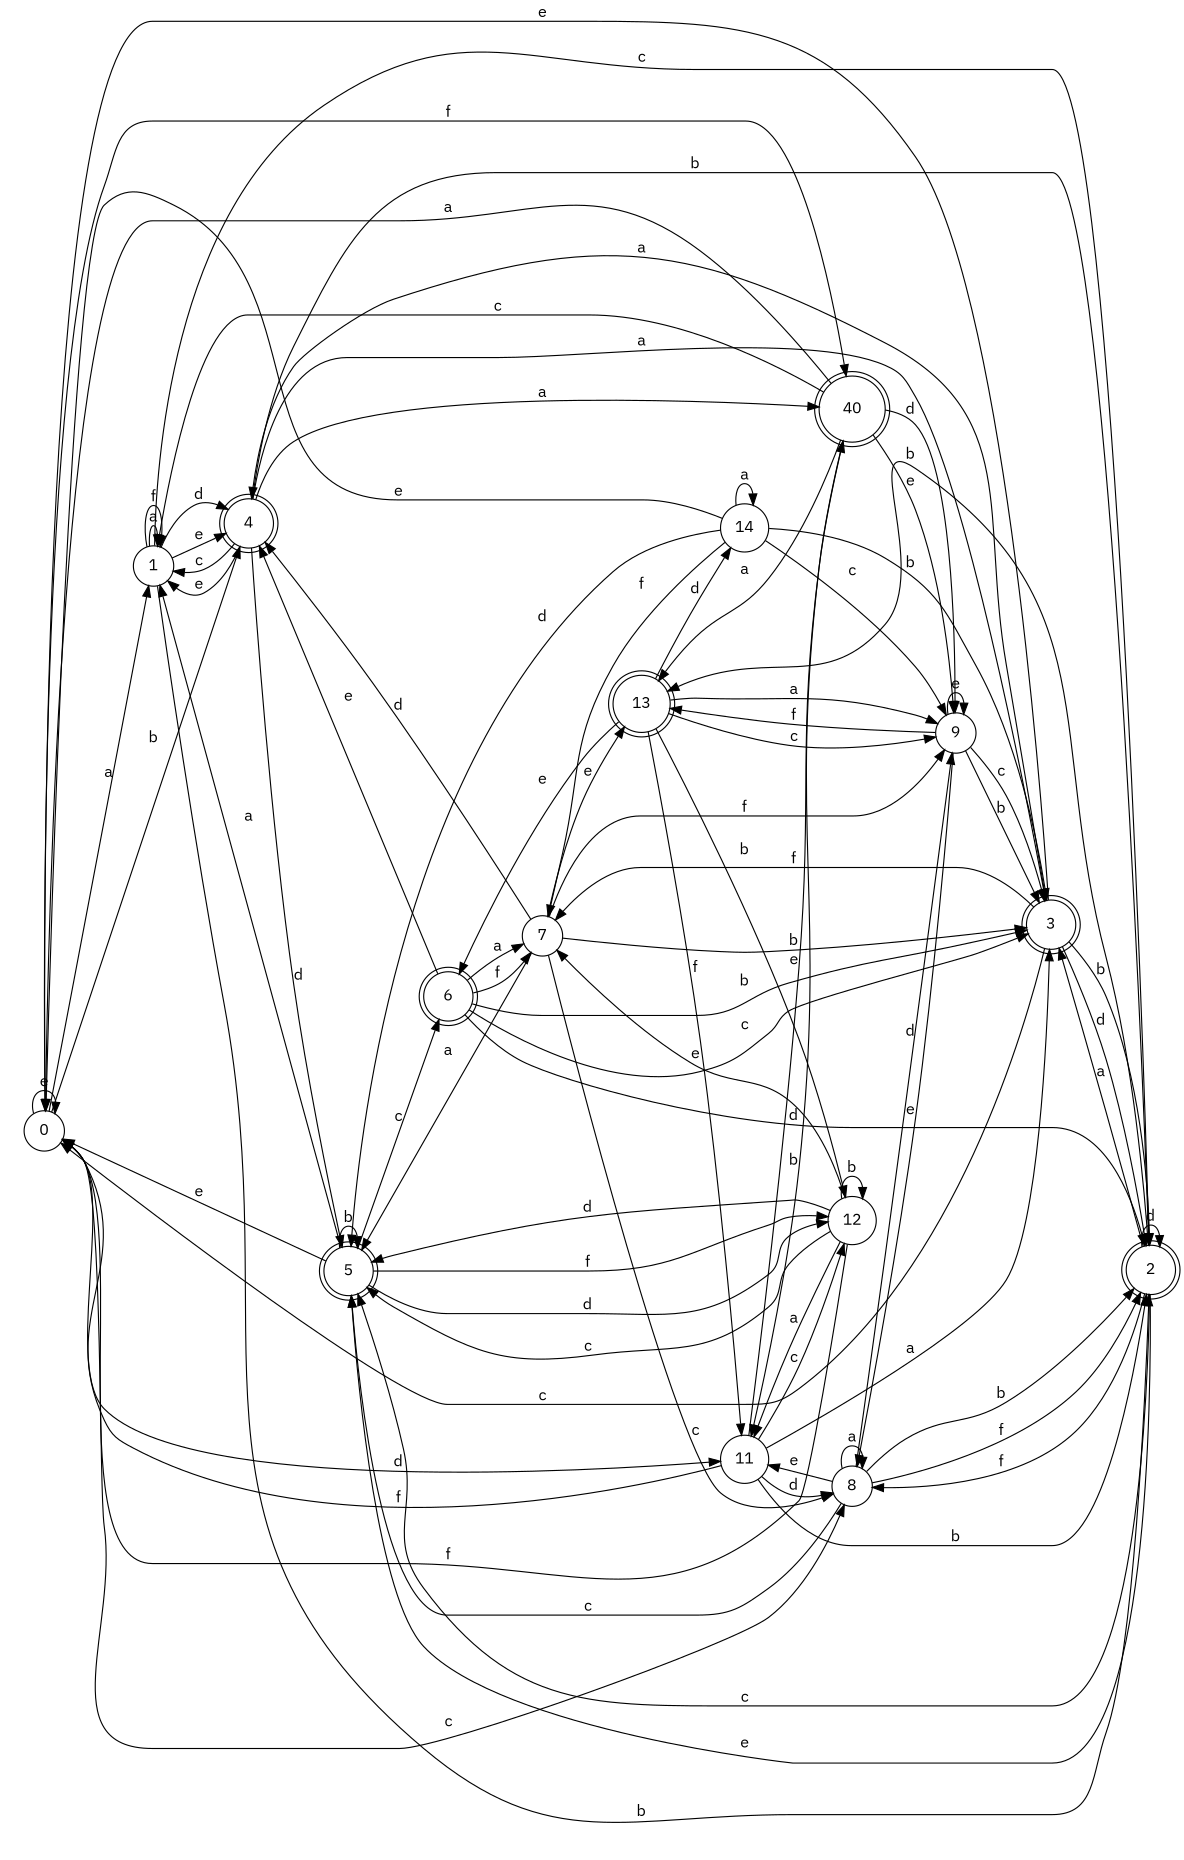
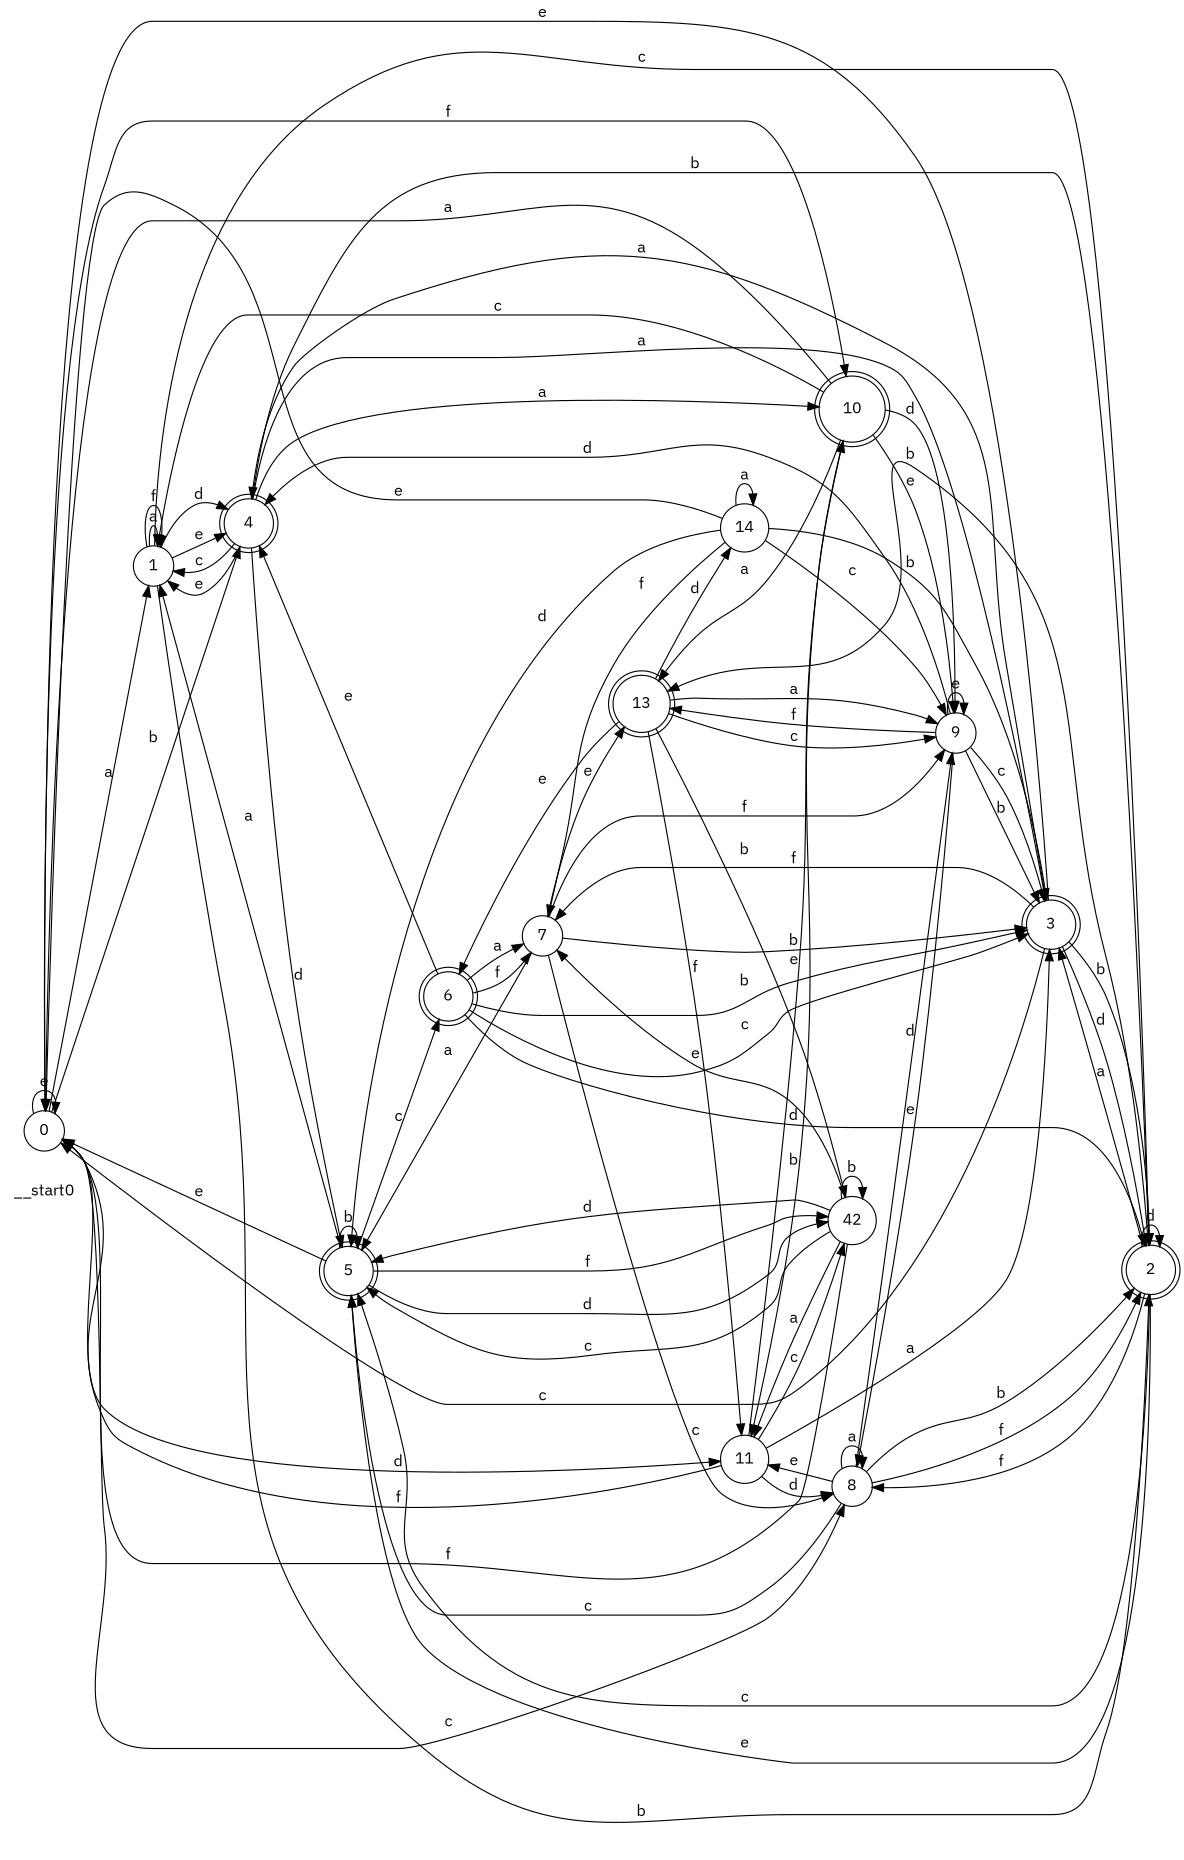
node "40": label "40" -> "10"
edge "7" -> "4": now "9" -> "4"
node "__start0": added
node "12": label "12" -> "42"
edge "11" -> "2": removed, label "b"
